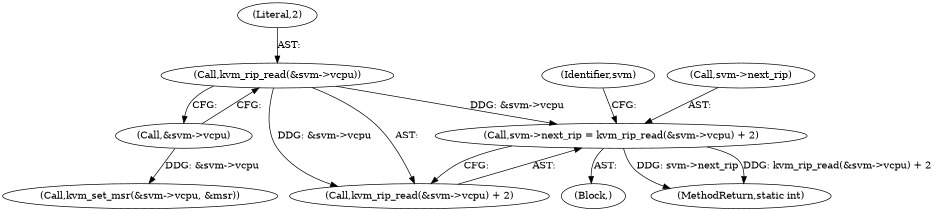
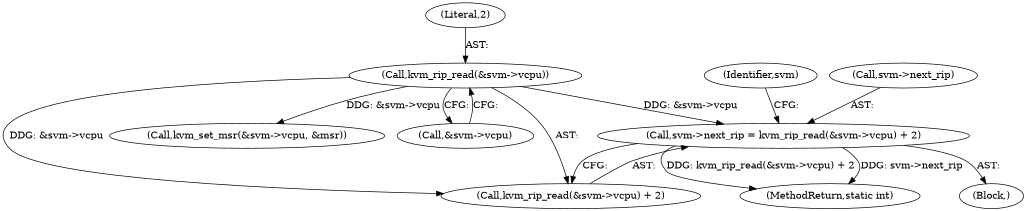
edge "(Call,&svm->vcpu)" -> "(Call,kvm_set_msr(&svm->vcpu, &msr))": now "(Call,kvm_rip_read(&svm->vcpu))" -> "(Call,kvm_set_msr(&svm->vcpu, &msr))"
